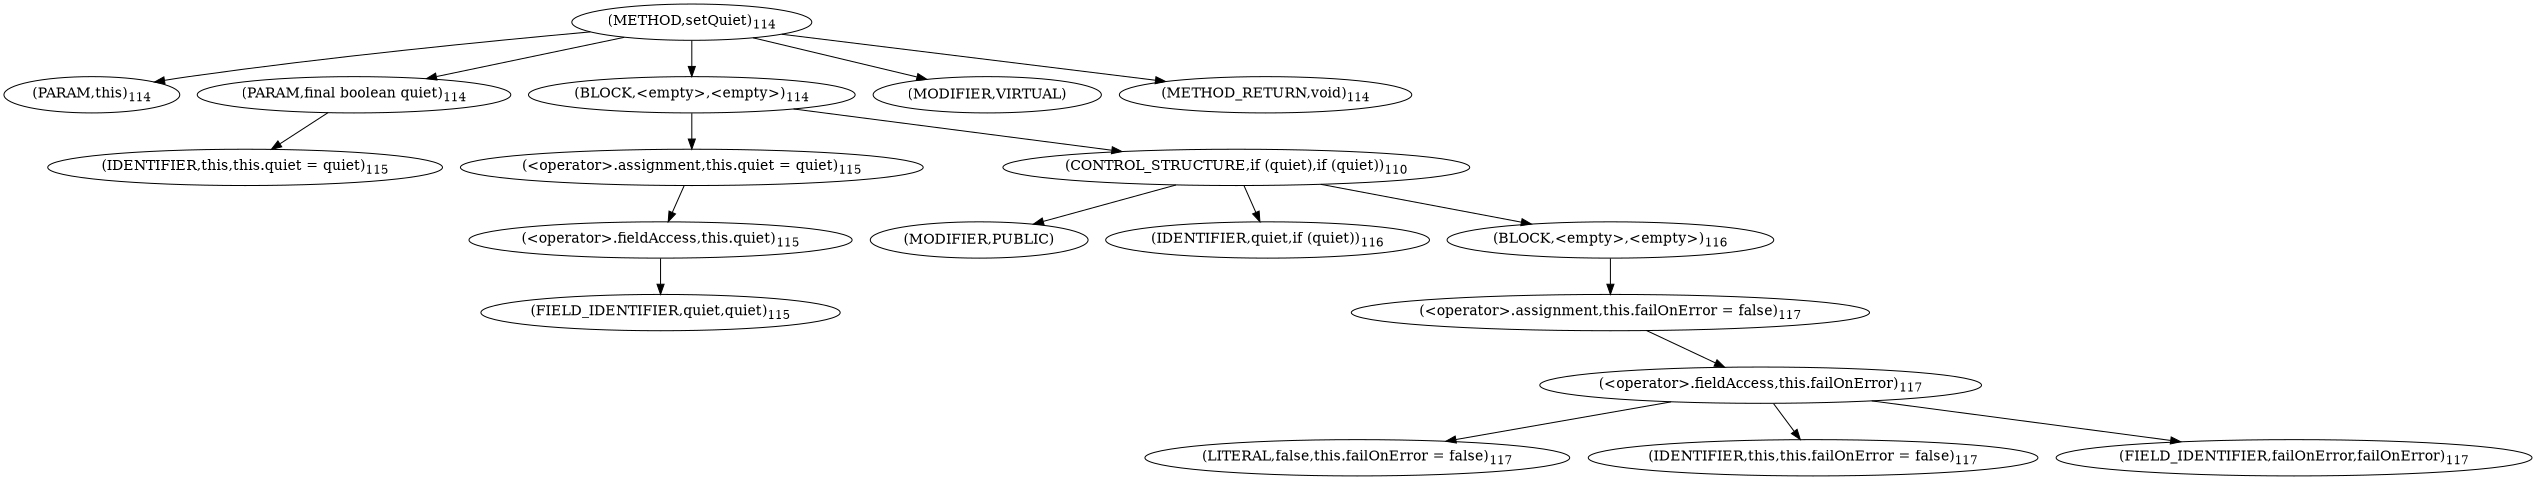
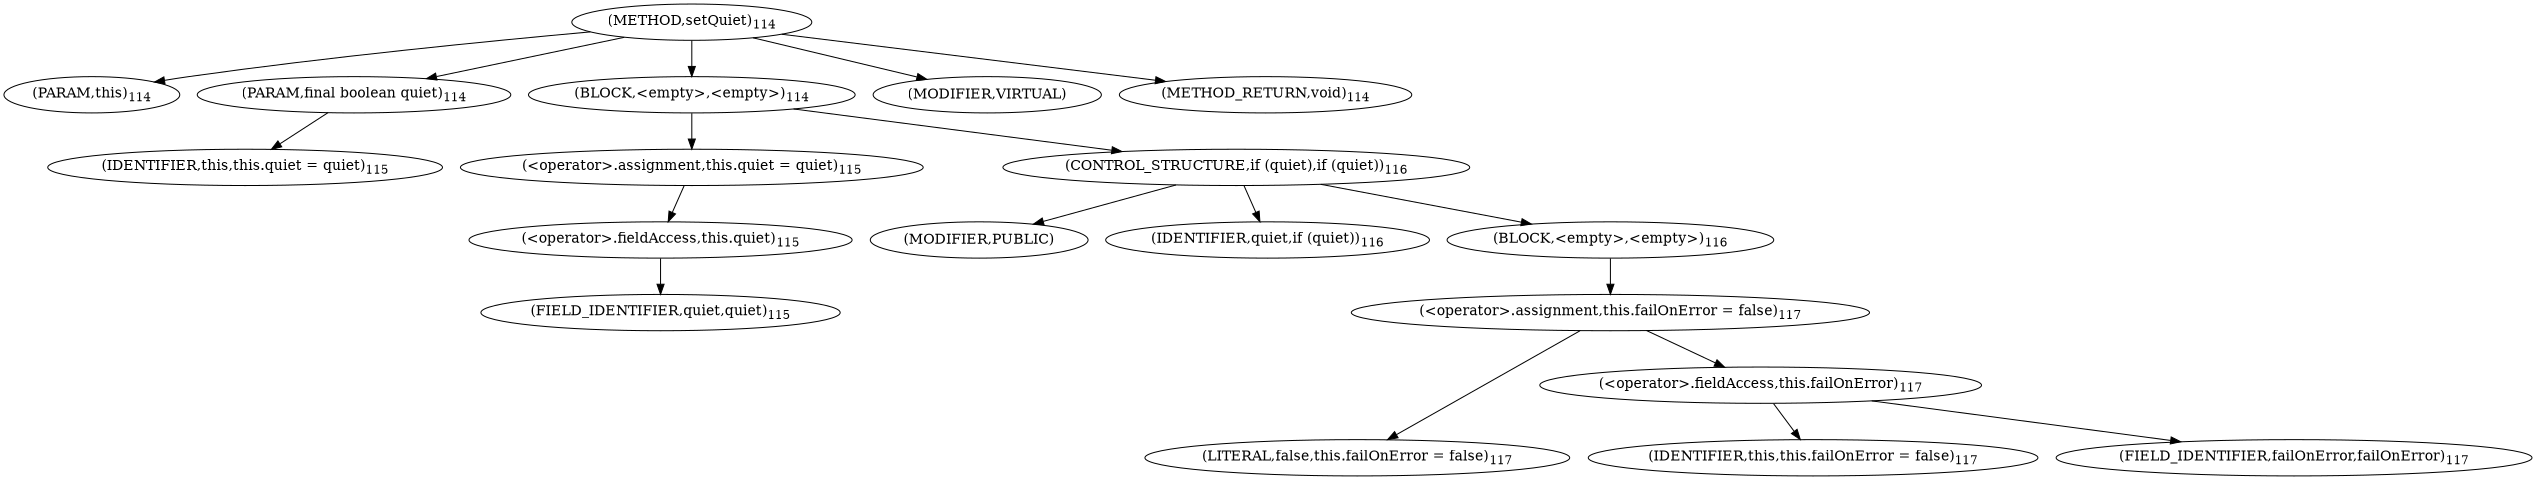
node "(CONTROL_STRUCTURE,if (quiet),if (quiet))": text "110" -> "116"
edge "(<operator>.fieldAccess,this.failOnError)" -> "(LITERAL,false,this.failOnError = false)": now "(<operator>.assignment,this.failOnError = false)" -> "(LITERAL,false,this.failOnError = false)"
